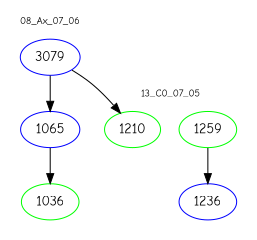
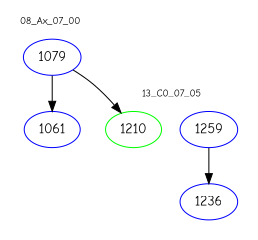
cluster "08_Ax_07_06": label "08_Ax_07_06" -> "08_Ax_07_00"
node "3079": label "3079" -> "1079"
node "1065": label "1065" -> "1061"
node "1259": color green -> blue
node "1036": removed
